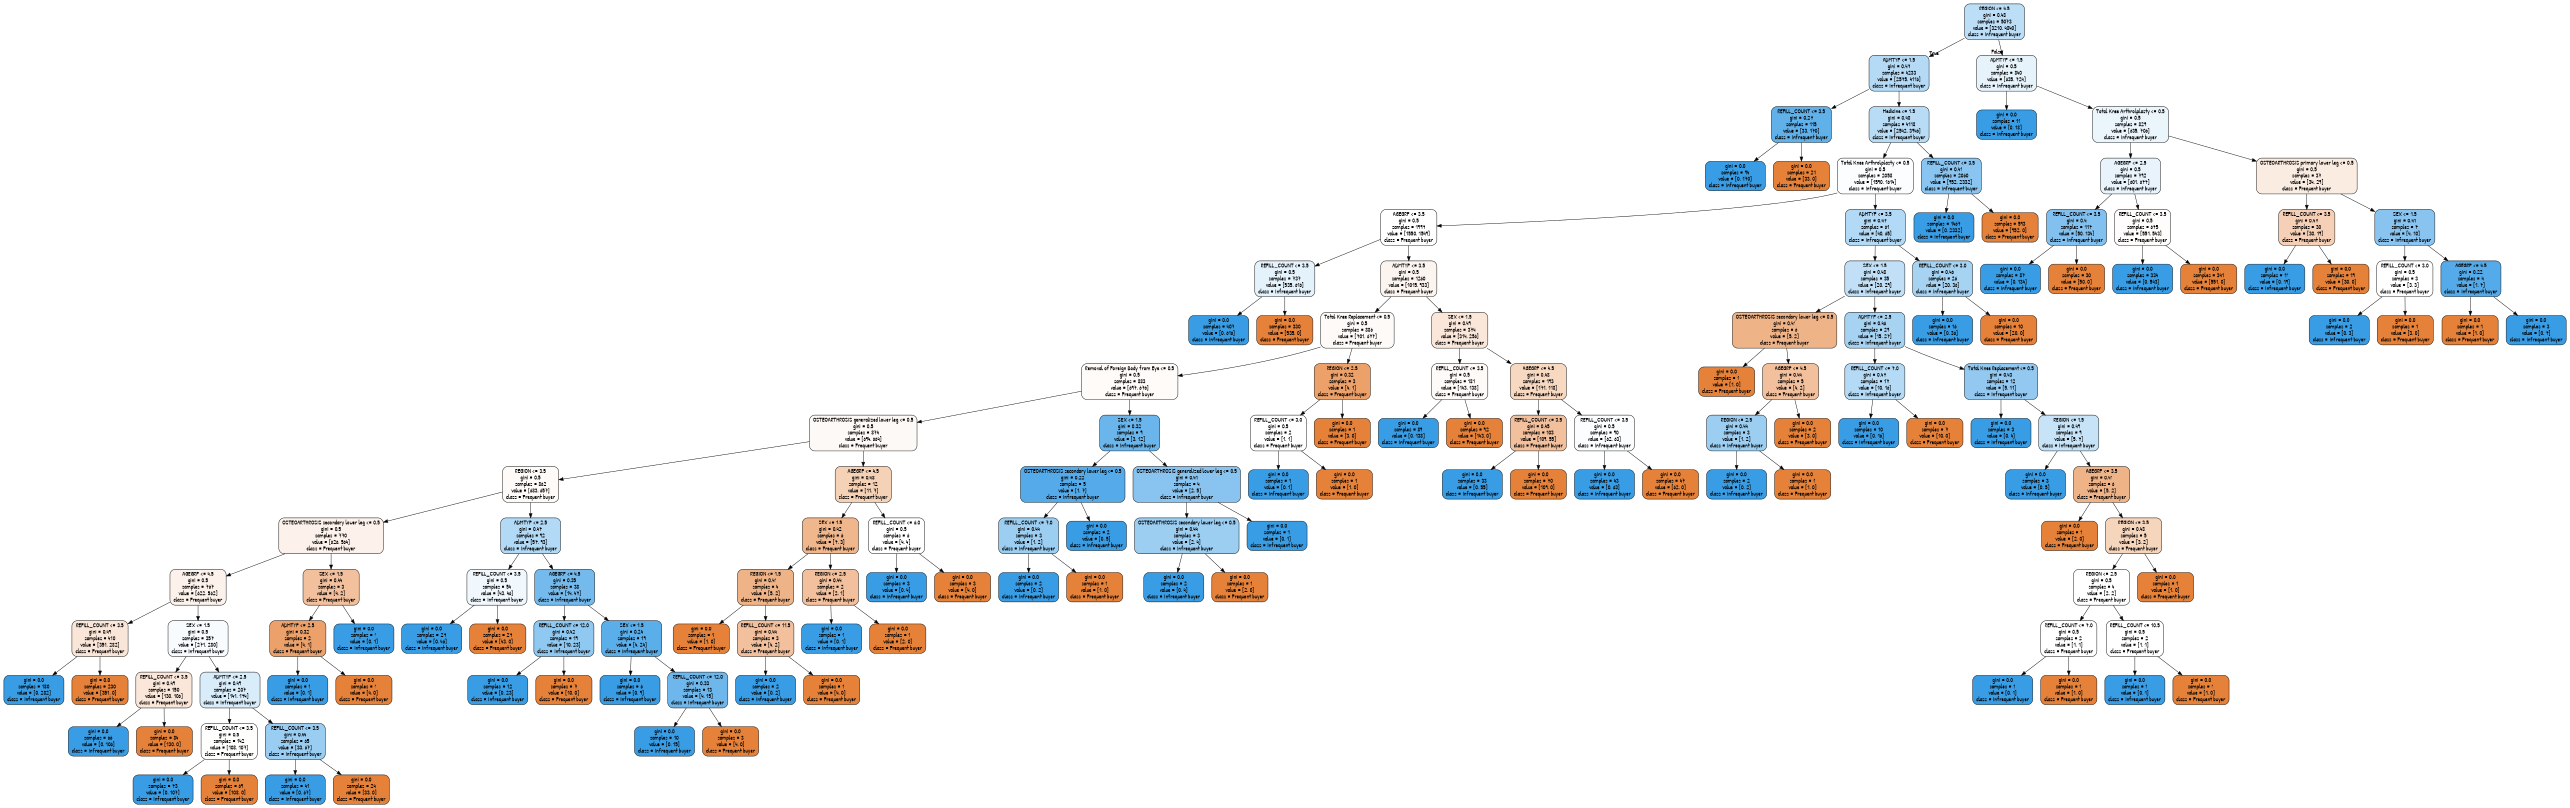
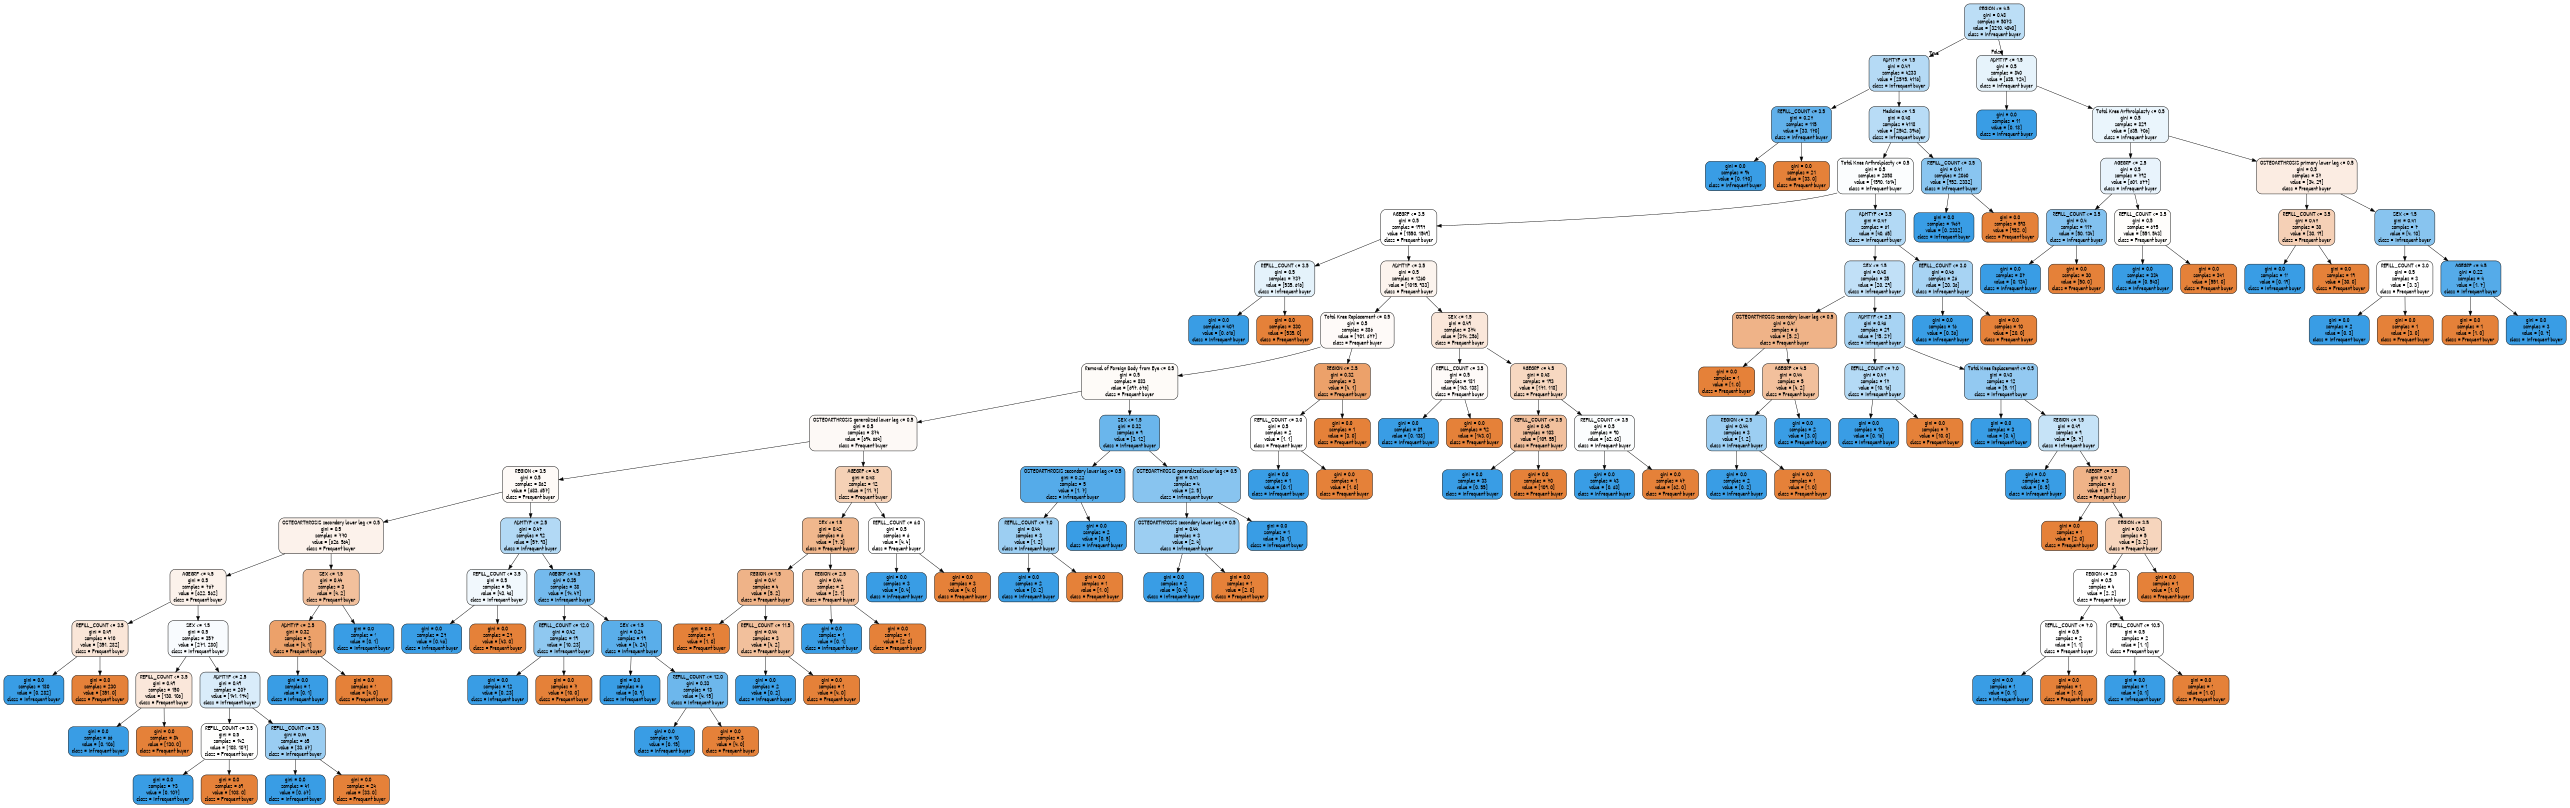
node "gini = 0.0 samples = 2 value = [3, 0] class = Frequent buyer": fillcolor #e58139ff -> #399de5ff
